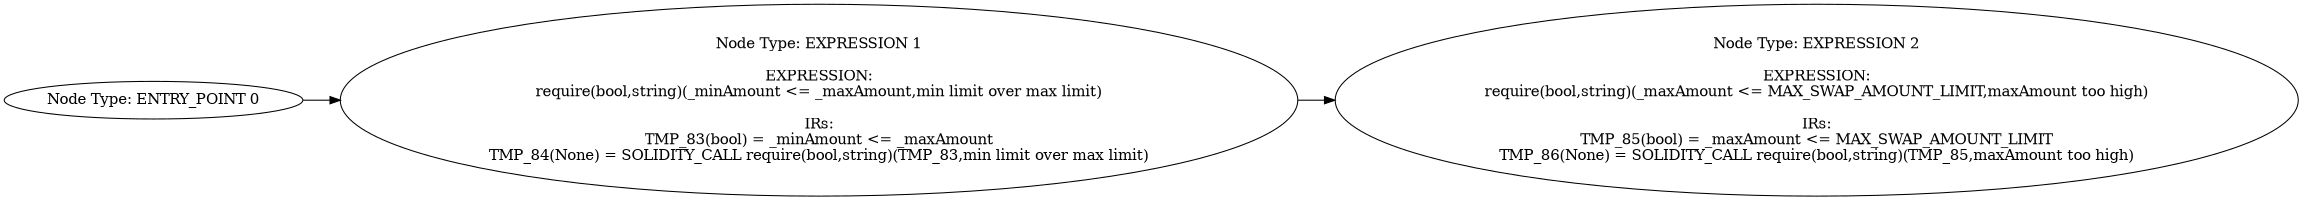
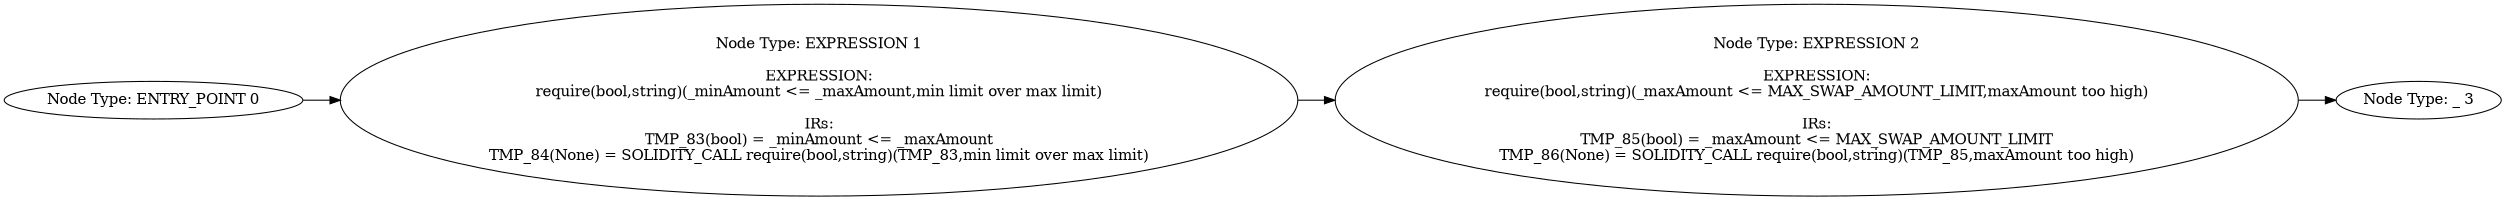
node "Node Type: _ 3": added
